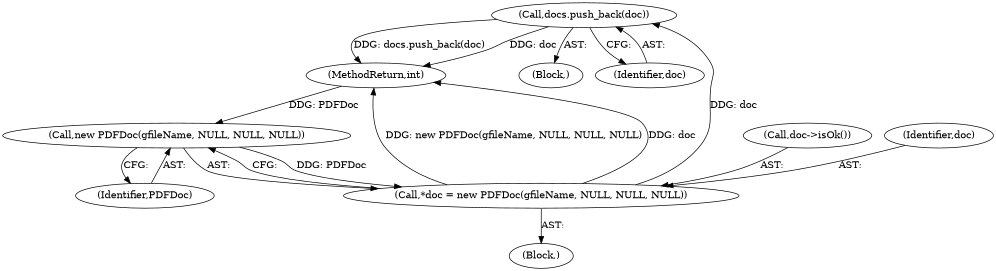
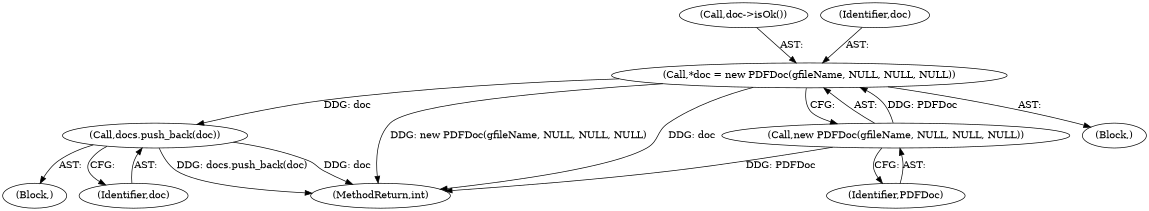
edge "(MethodReturn,int)" -> "(Call,new PDFDoc(gfileName, NULL, NULL, NULL))": reversed
